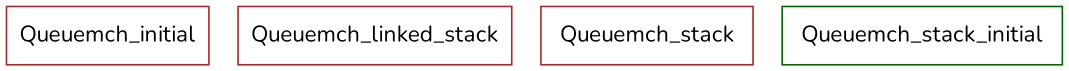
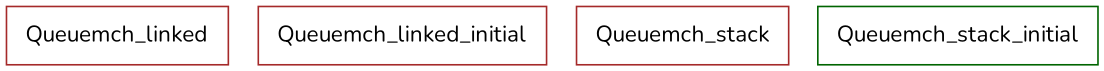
node "Queuemch_initial": label "Queuemch_initial" -> "Queuemch_linked"
node "Queuemch_linked_stack": label "Queuemch_linked_stack" -> "Queuemch_linked_initial"
